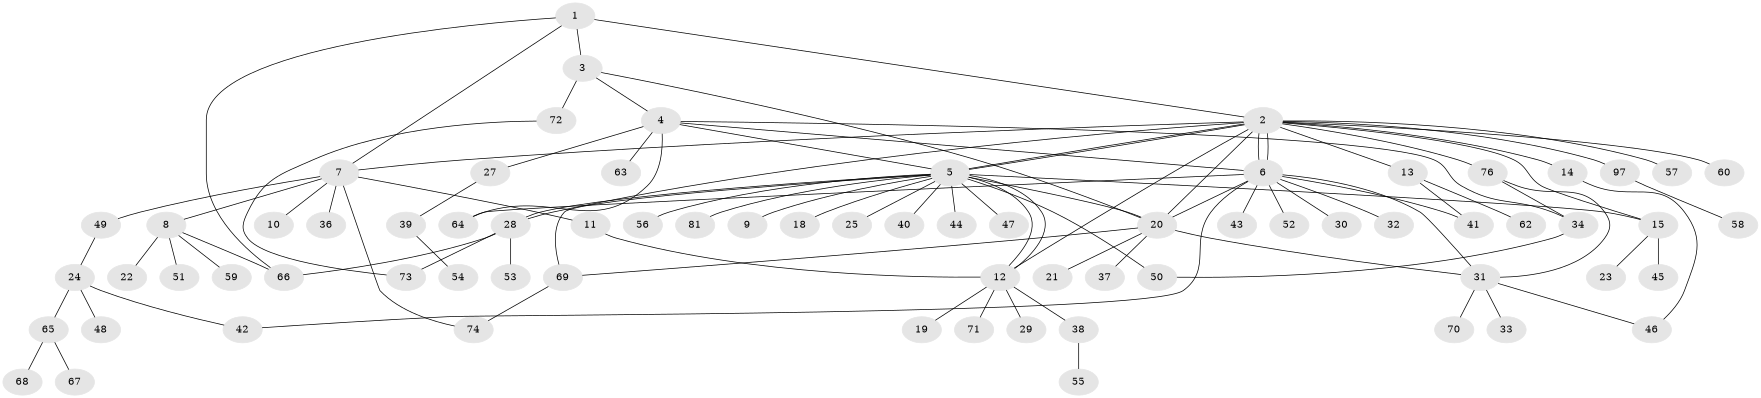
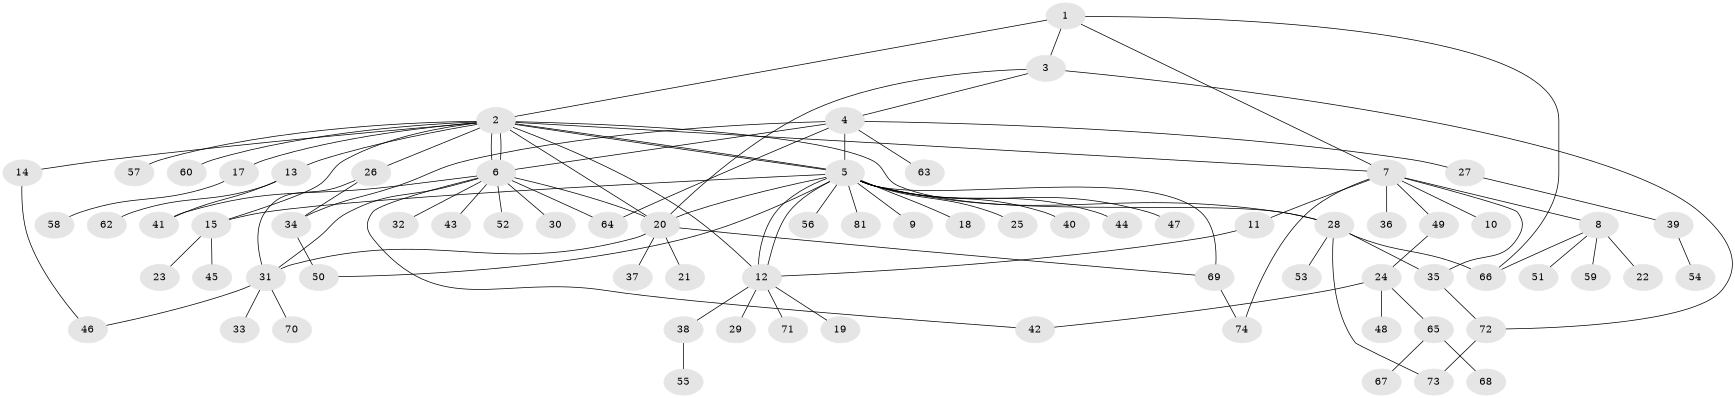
node "76": label "76" -> "26"
node "97": label "97" -> "17"
node "35": added
